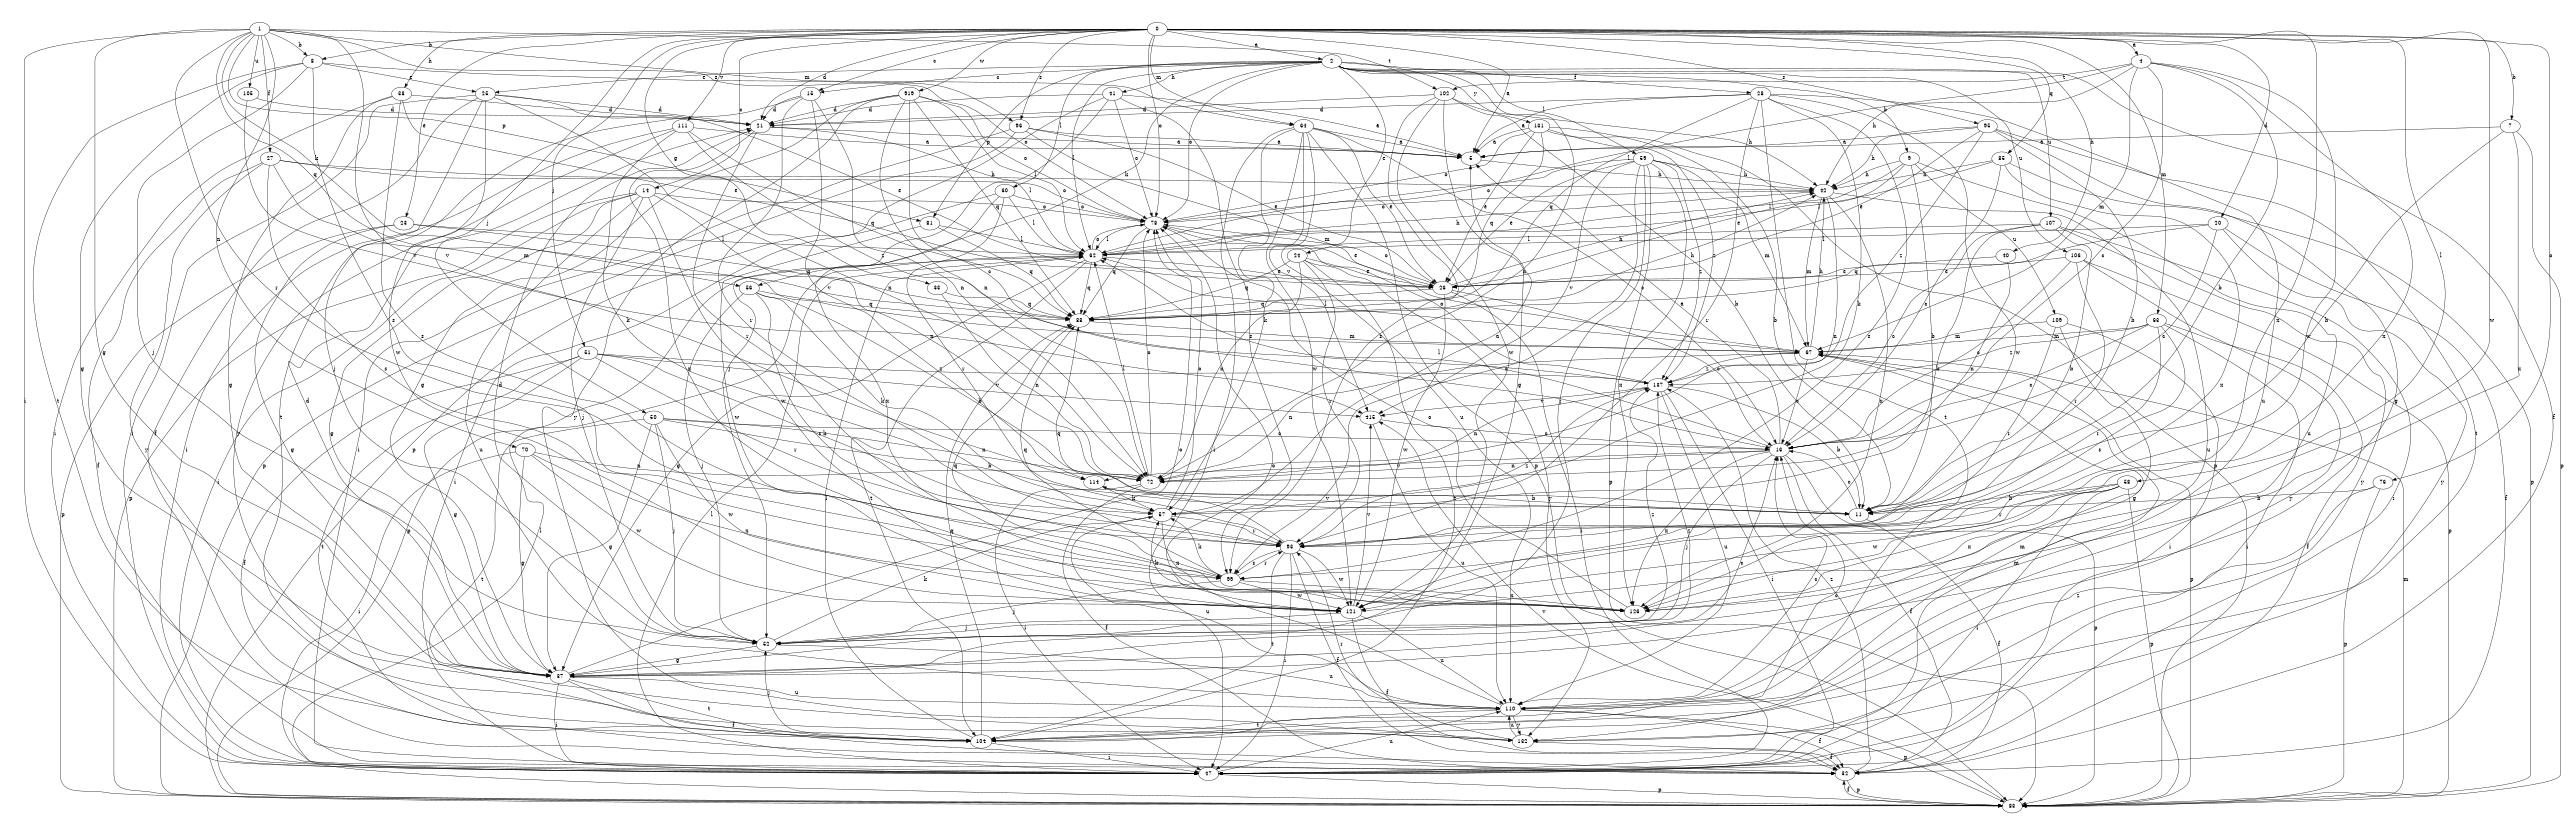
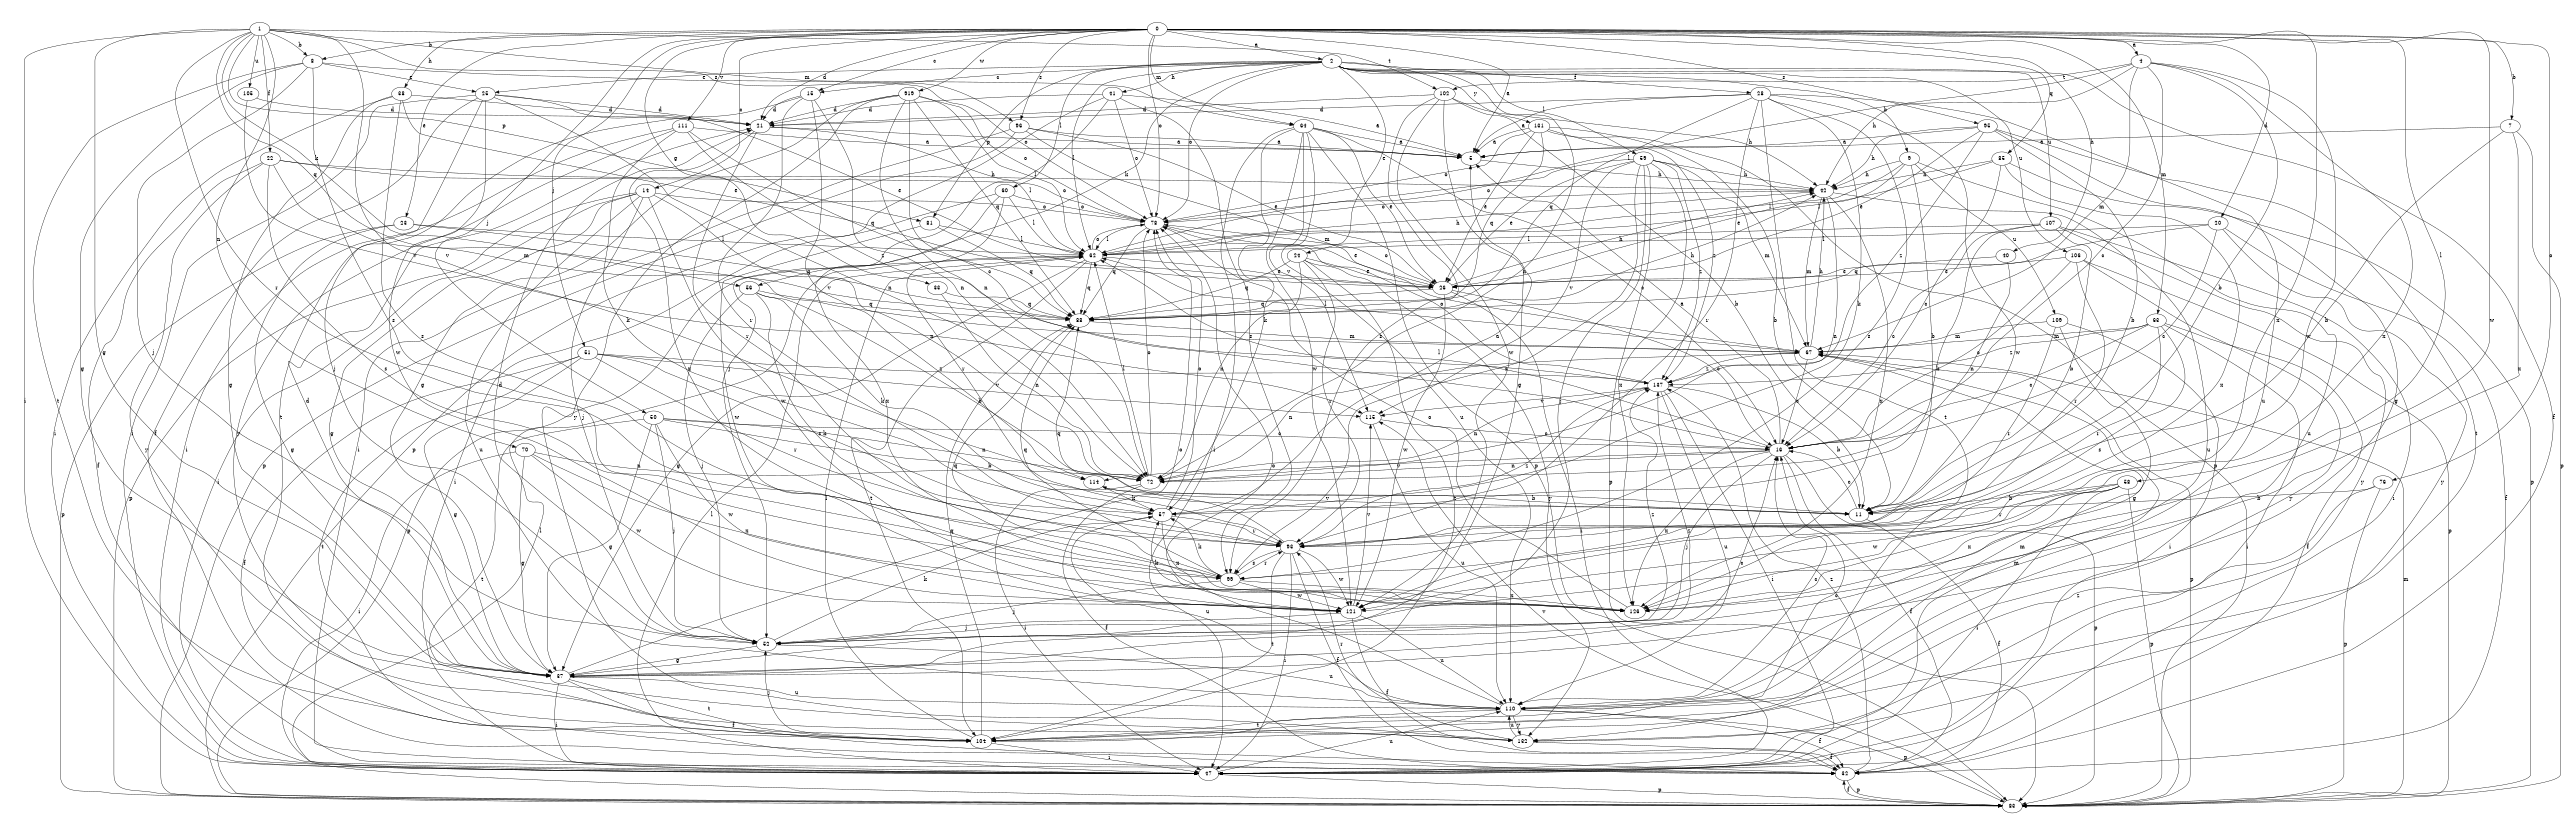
node "27": label "27" -> "22"
node "415": label "415" -> "115"
